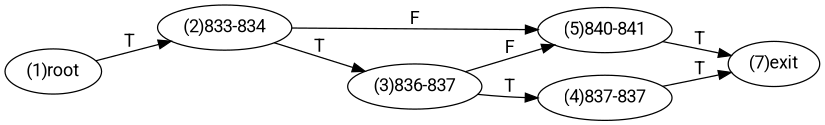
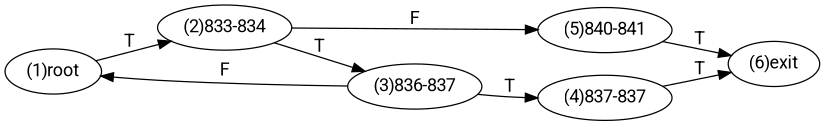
edge "(3)836-837" -> "(5)840-841": now "(3)836-837" -> "(1)root"
node "(7)exit": label "(7)exit" -> "(6)exit"
